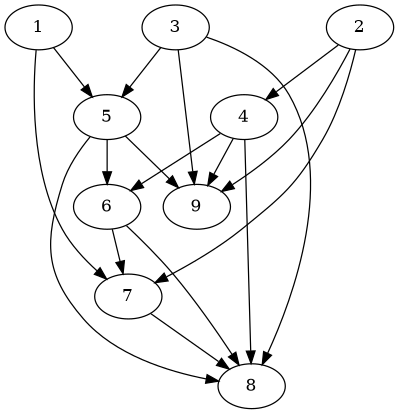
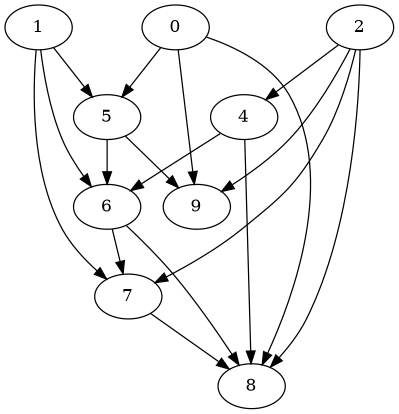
node "3": label "3" -> "0"
edge "1" -> "6": added
edge "4" -> "9": removed
edge "5" -> "8": now "2" -> "8"
